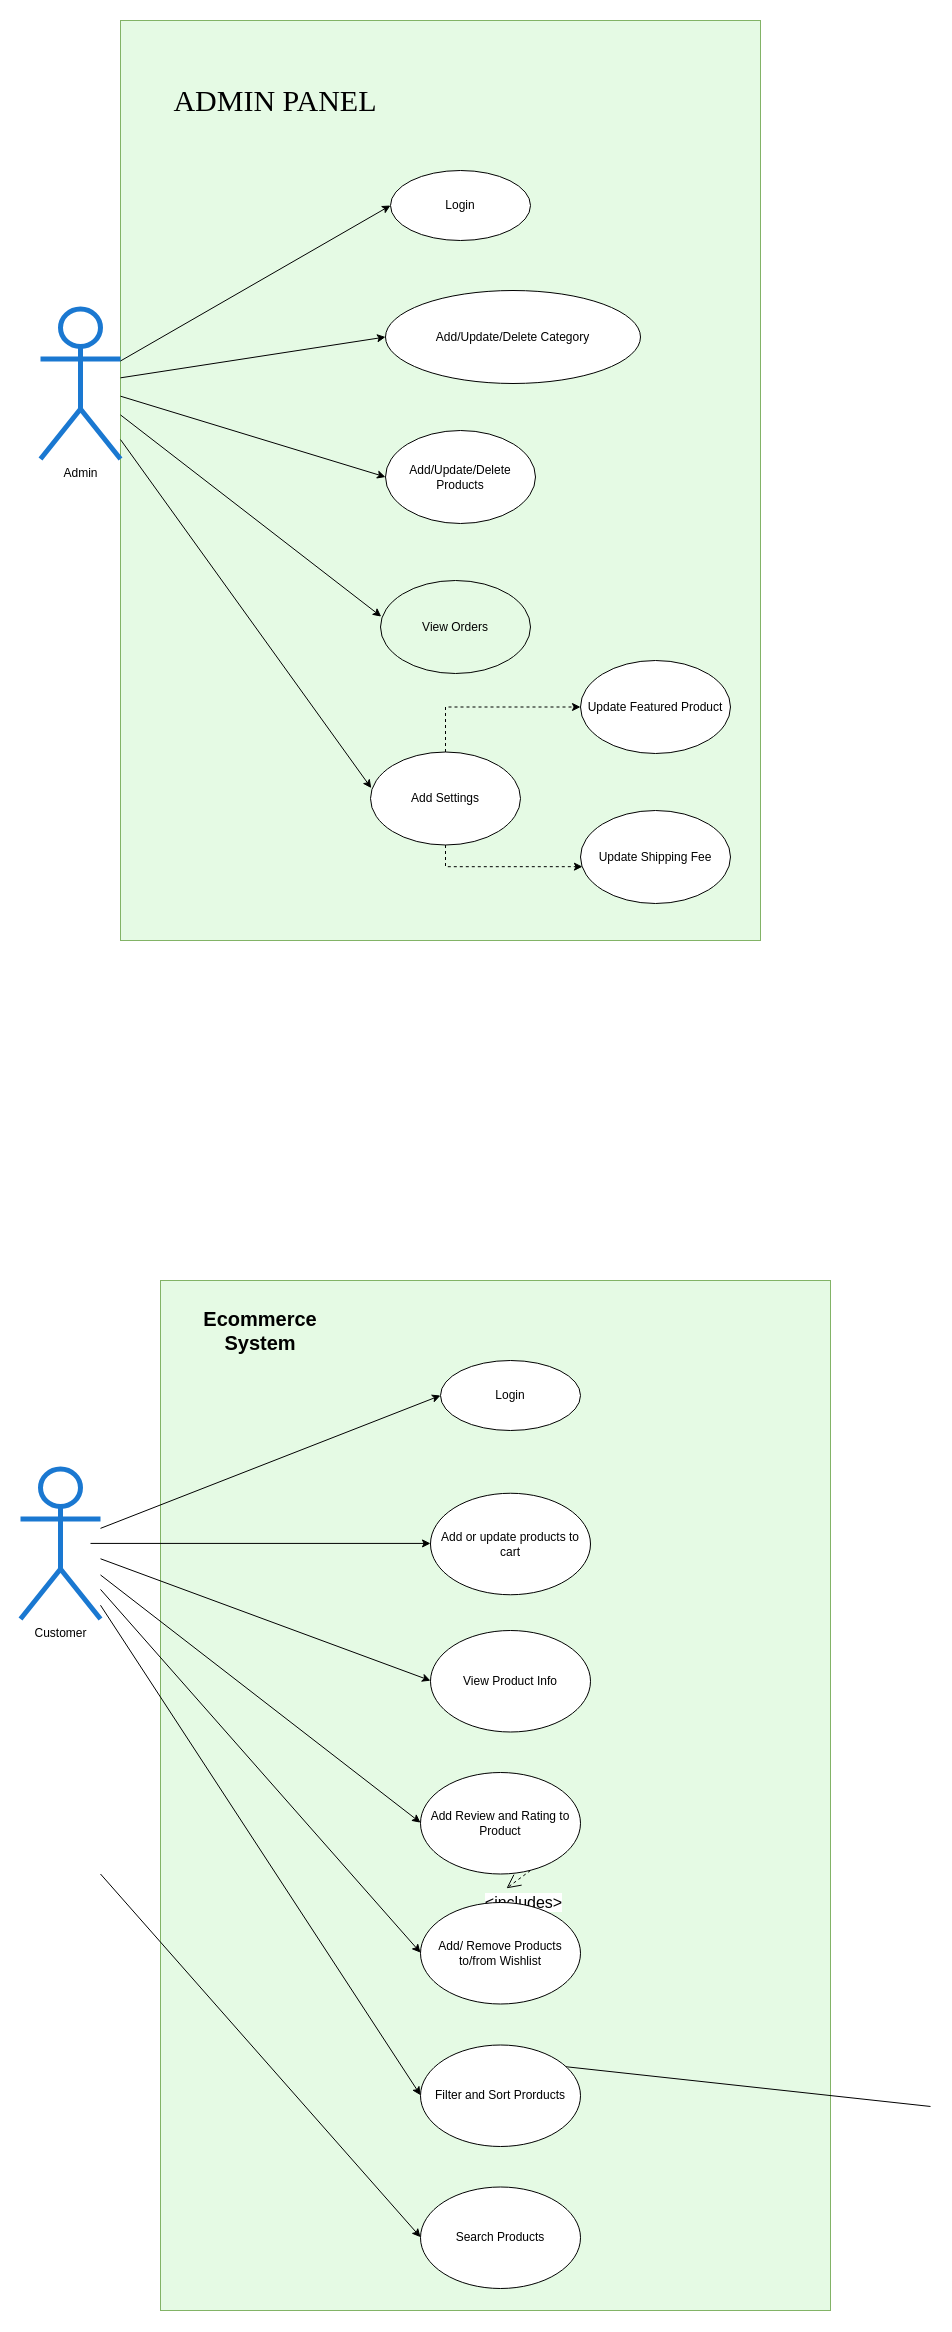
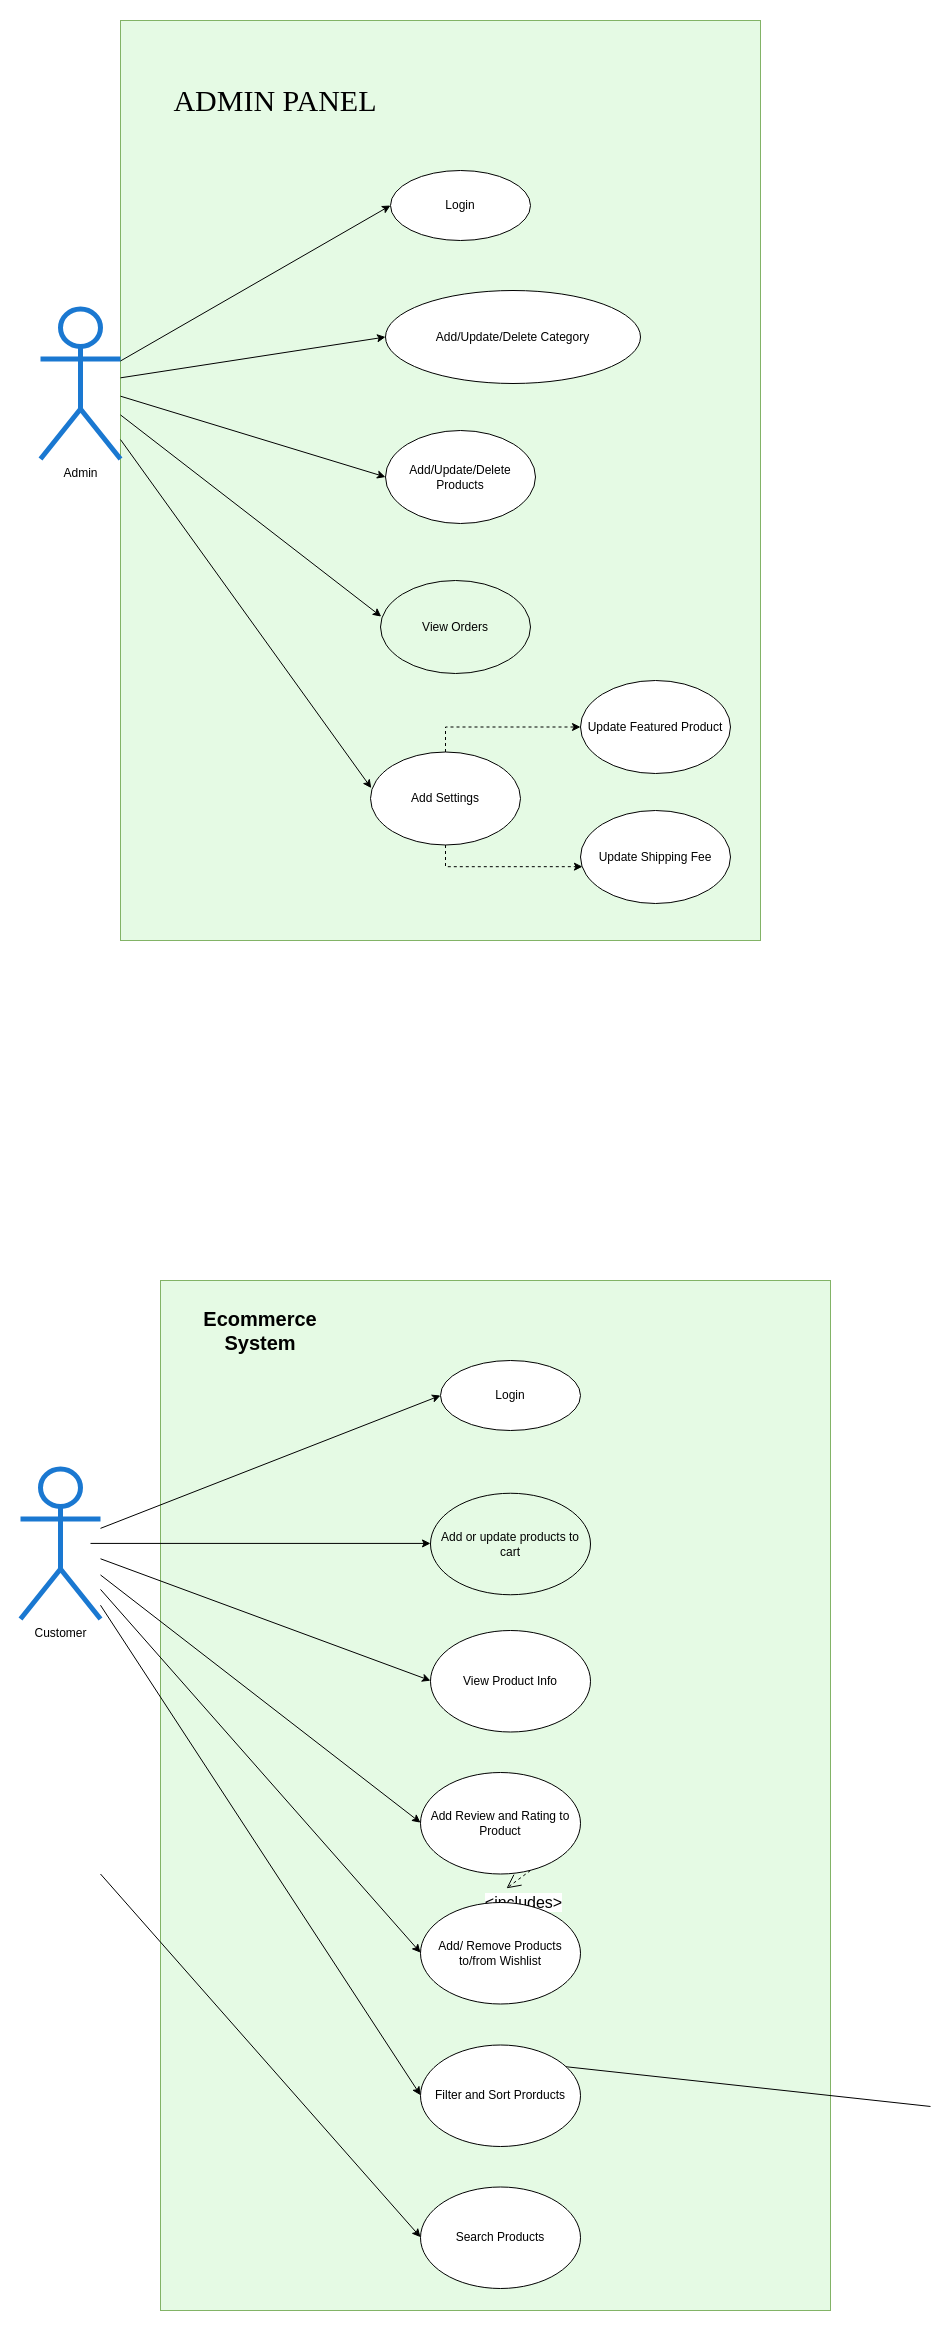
node "Update Featured Product": moved (656, 707) -> (656, 727)
node "Add or update products to cart": fillcolor #ffffff -> #e5fae4
